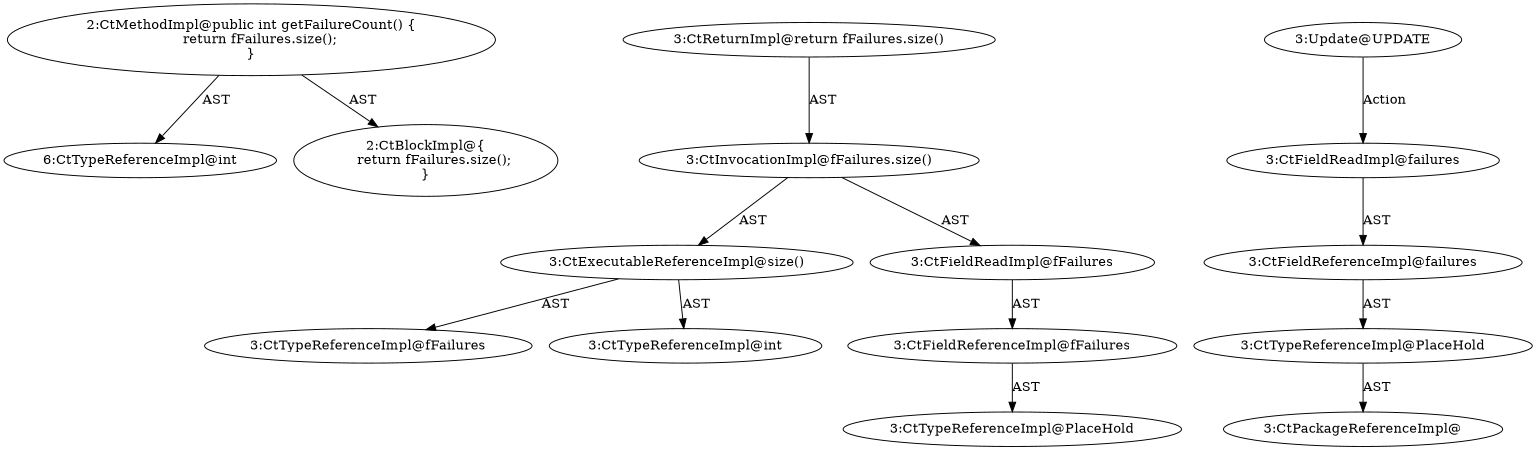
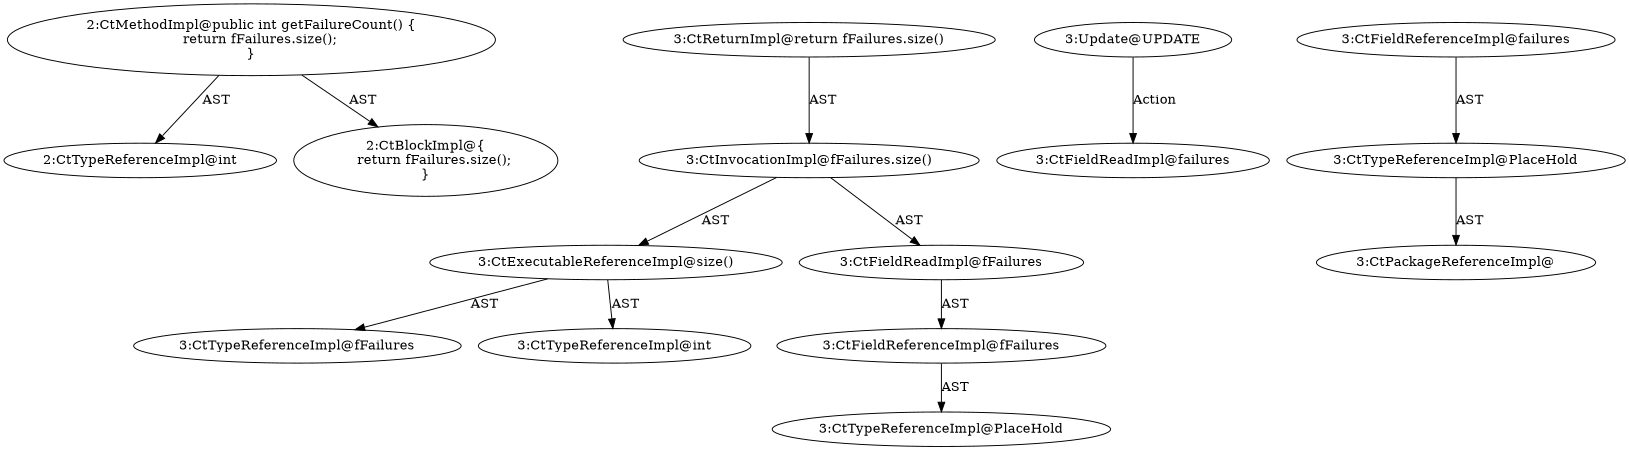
node "6:CtTypeReferenceImpl@int": label "6:CtTypeReferenceImpl@int" -> "2:CtTypeReferenceImpl@int"
edge "3:CtFieldReadImpl@failures" -> "3:CtFieldReferenceImpl@failures": removed, label "AST"
